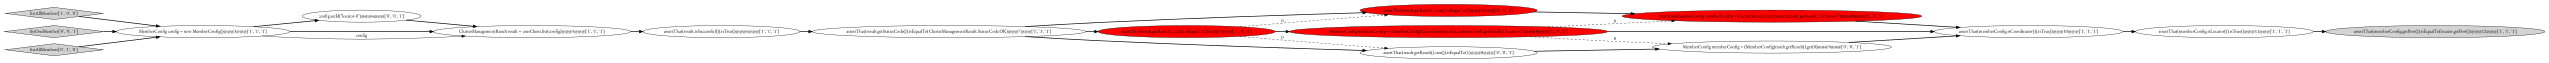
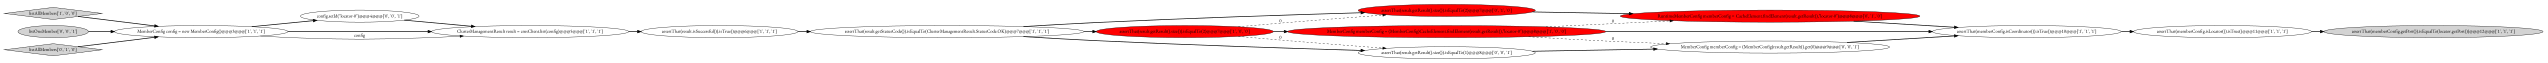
node "listOneMember['0', '0', '1']": shape diamond -> ellipse
